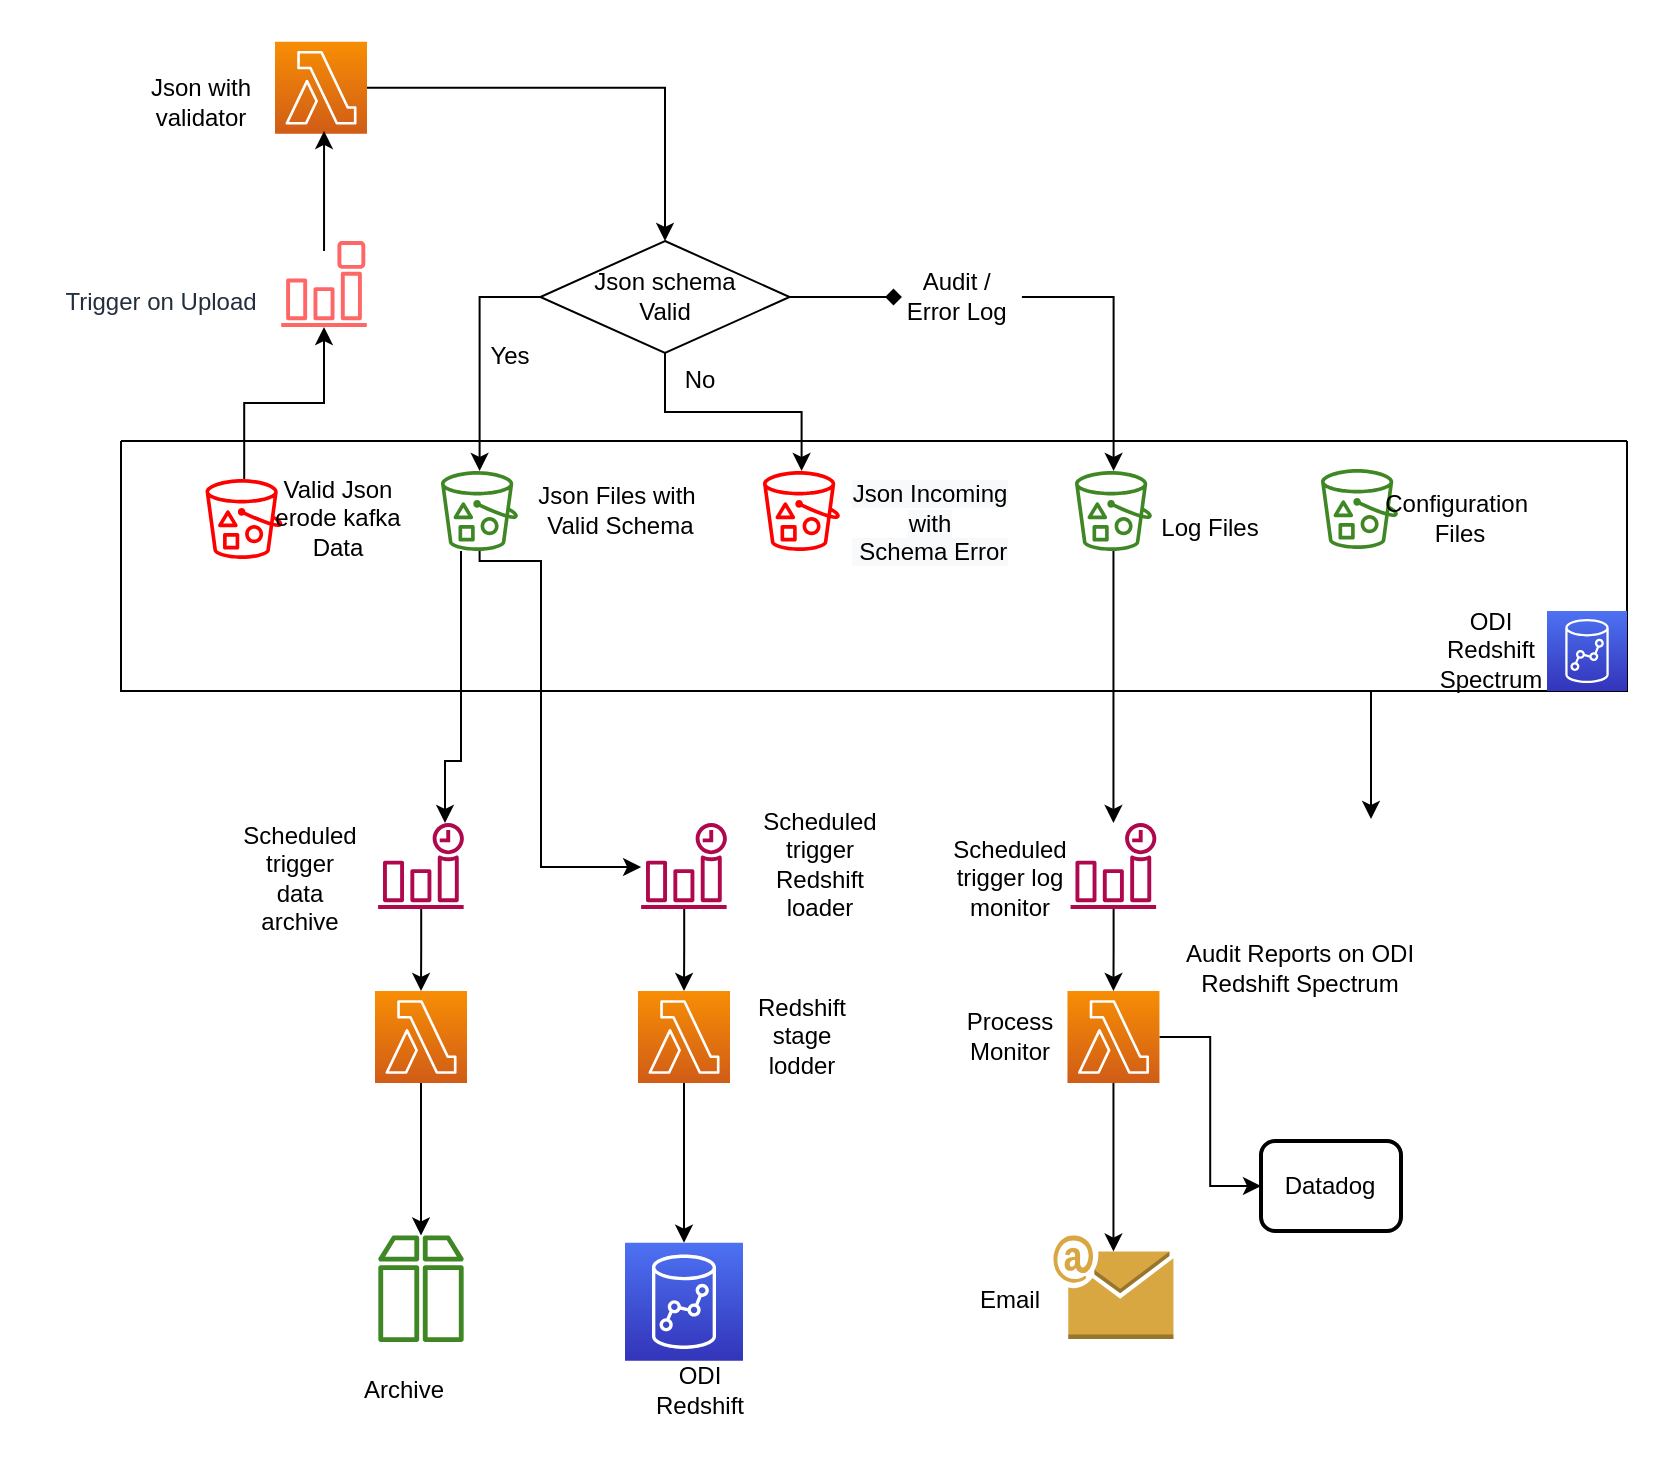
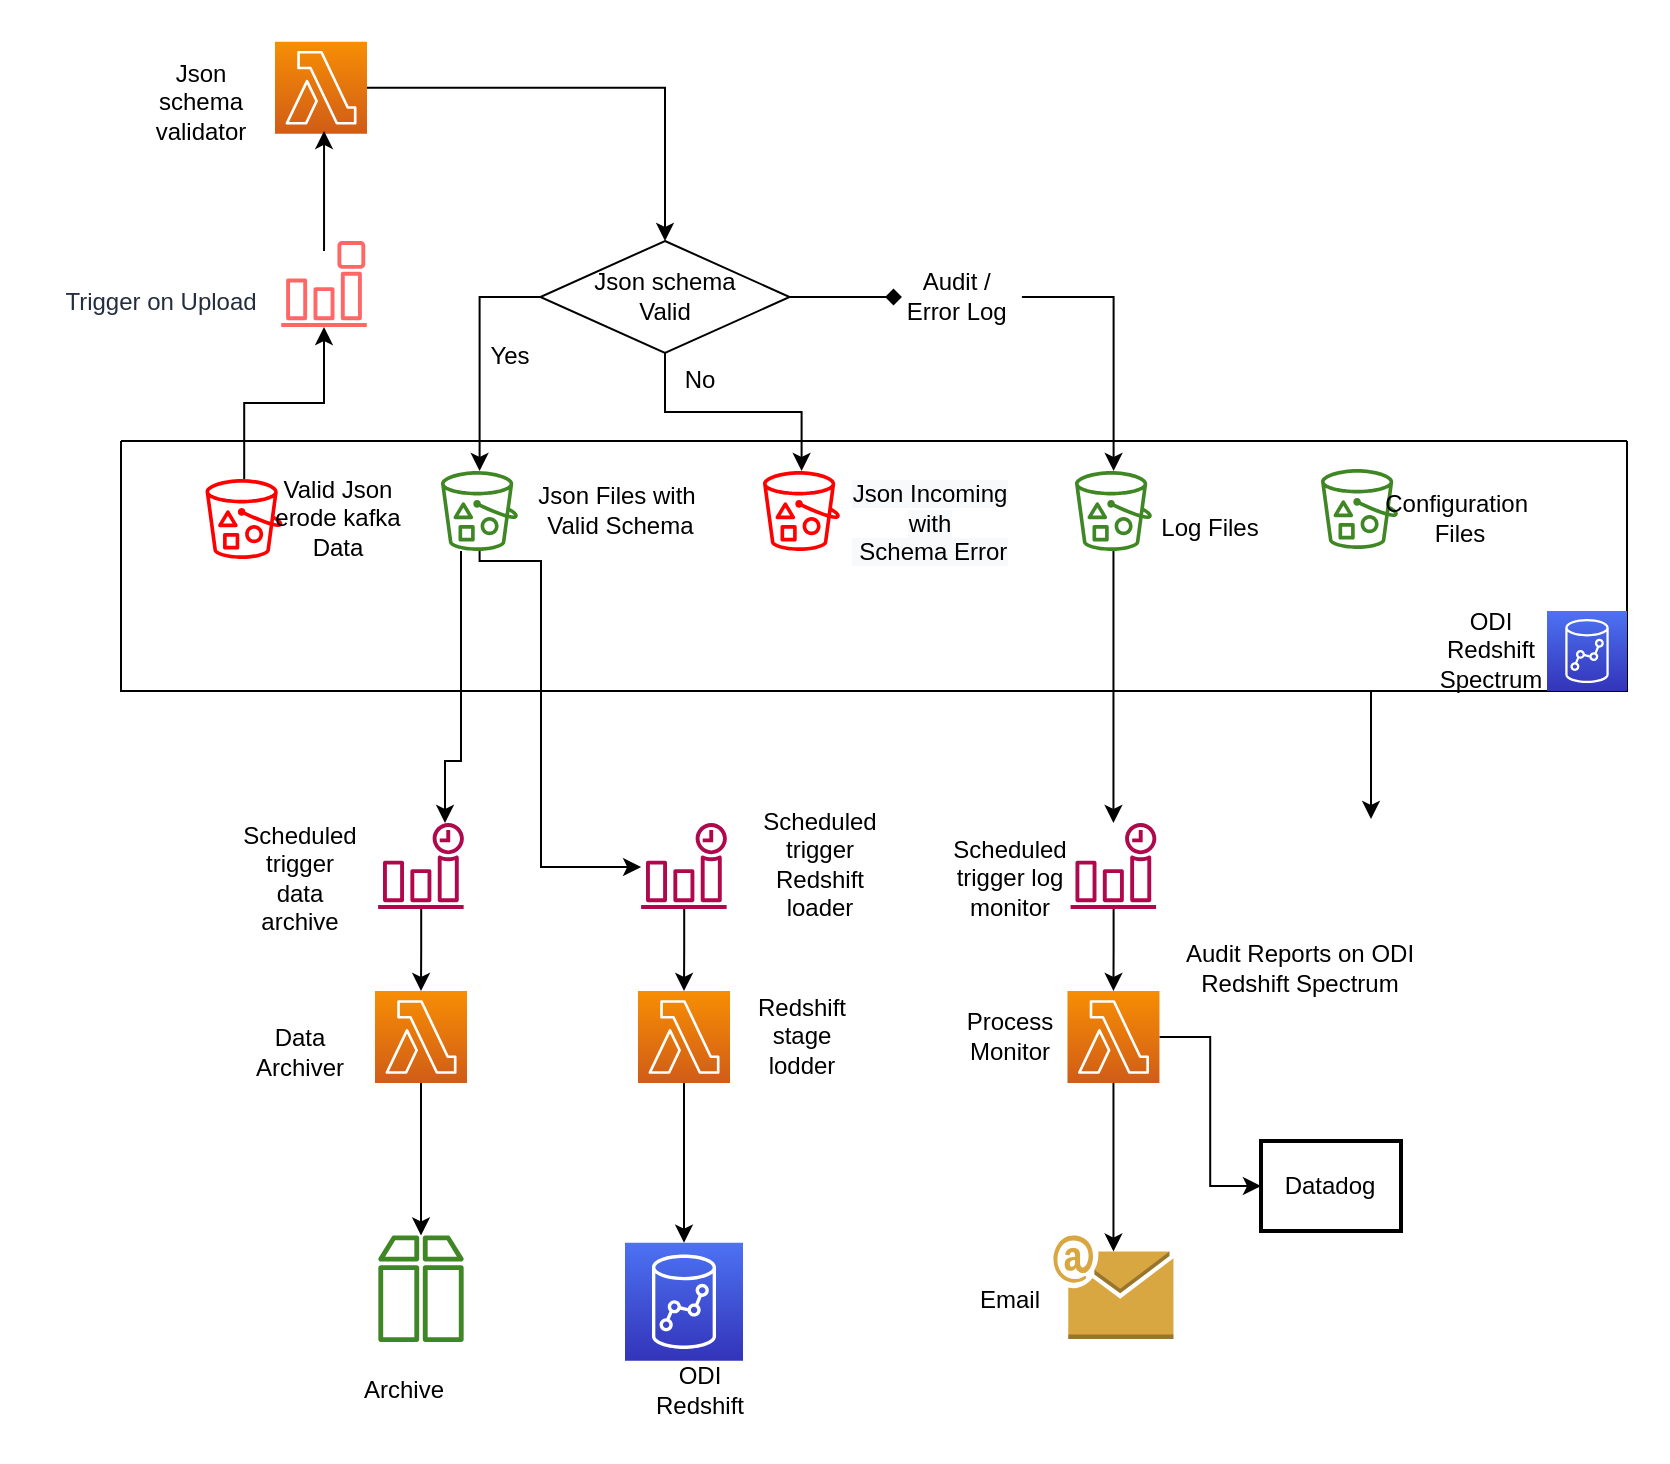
node "Json with validator": label "Json with validator" -> "Json schema validator"
node "Data Archiver": added
node "Datadog": shape rounded rectangle -> rectangle
